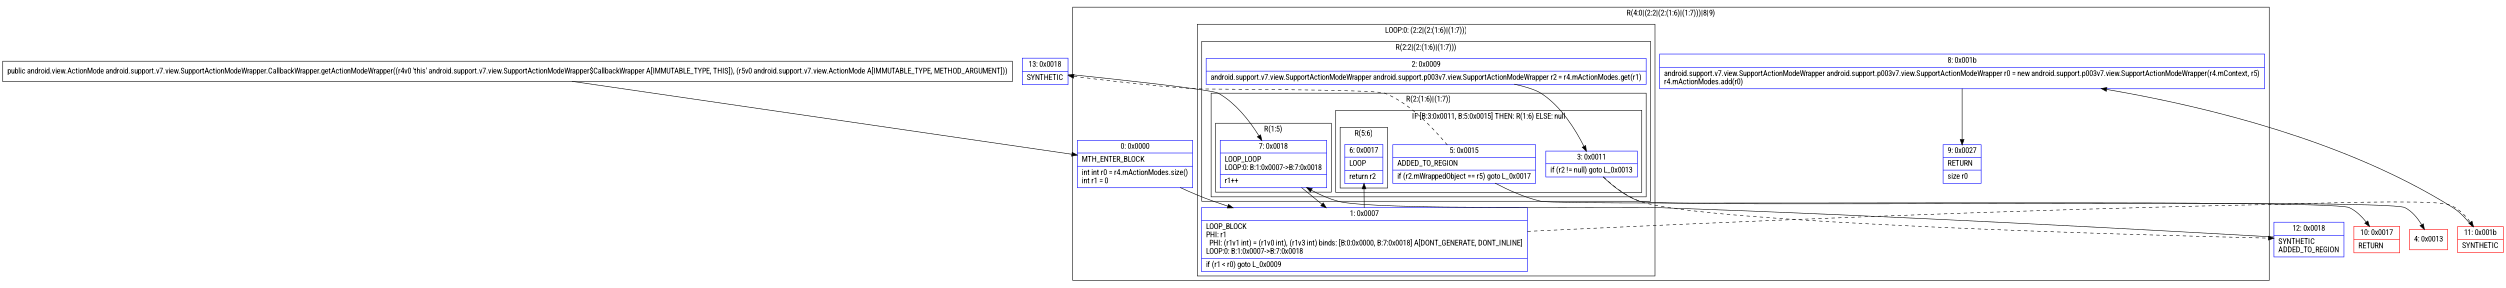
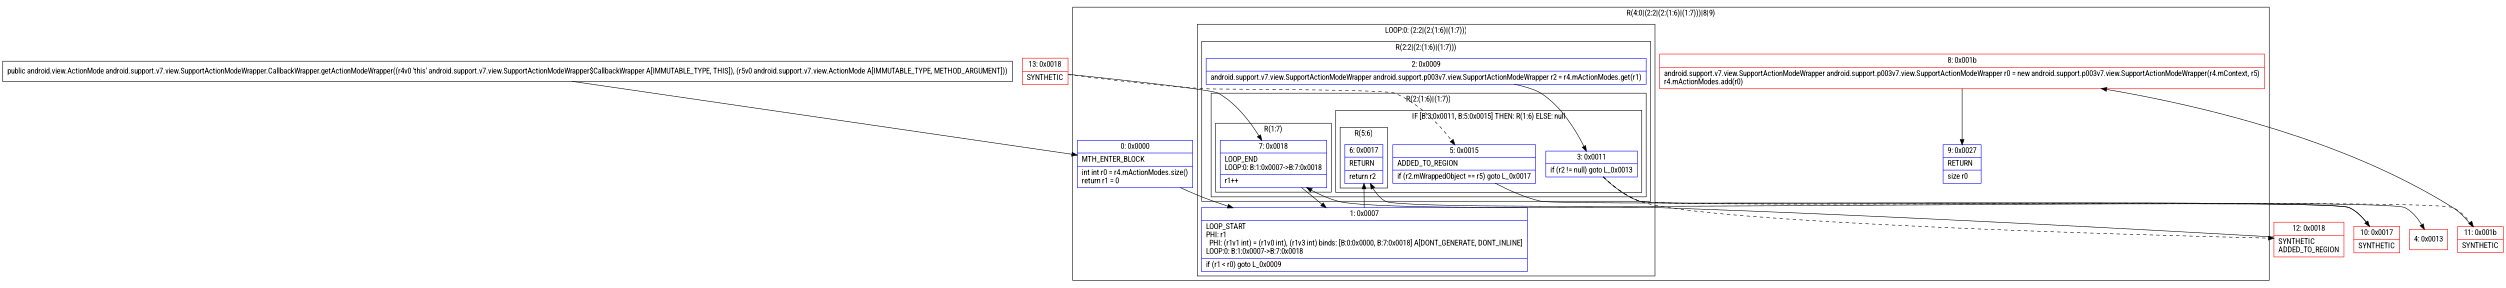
node "13: 0x0018": color blue -> red
node "8: 0x001b": color blue -> red
edge "5: 0x0015" -> "13: 0x0018": reversed
cluster "R(1:5)": label "R(1:5)" -> "R(1:7)"
node "7: 0x0018": text "LOOP_LOOP" -> "LOOP_END"
node "6: 0x0017": text "LOOP" -> "RETURN"
node "0: 0x0000": text "int r1 = 0" -> "return r1 = 0"
edge "10: 0x0017" -> "6: 0x0017": added
edge "1: 0x0007" -> "11: 0x001b": now "3: 0x0011" -> "11: 0x001b"
node "1: 0x0007": text "LOOP_BLOCK" -> "LOOP_START"
node "12: 0x0018": color blue -> red
node "10: 0x0017": text "RETURN" -> "SYNTHETIC"
